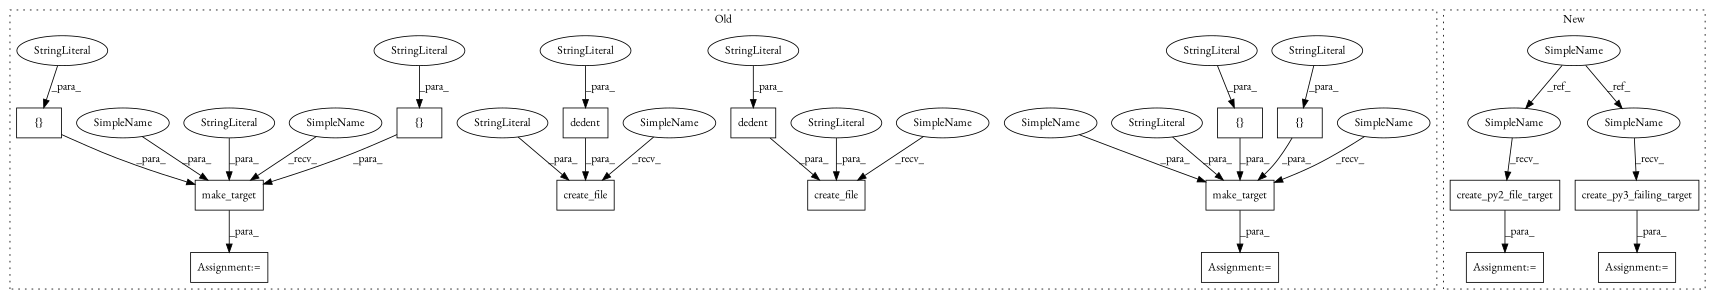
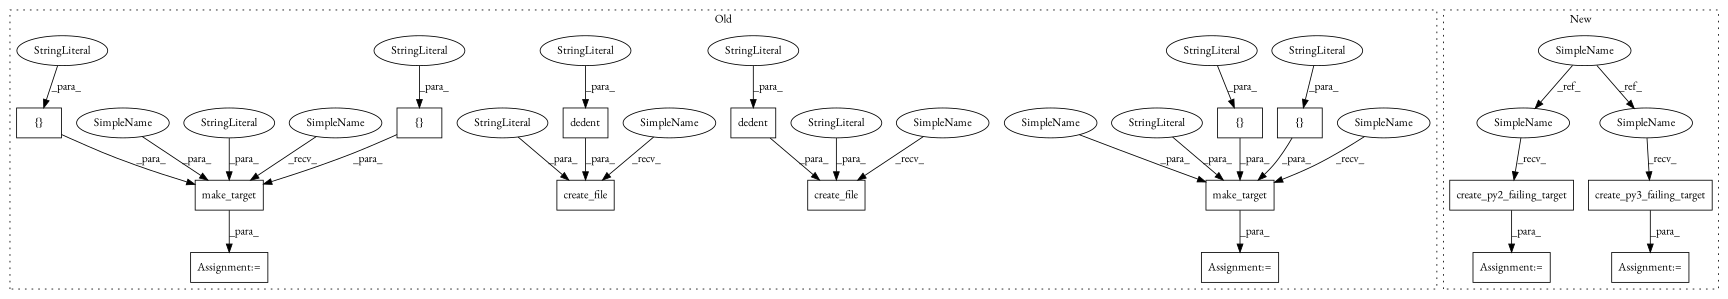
node "create_py2_file_target": label "create_py2_file_target" -> "create_py2_failing_target"
